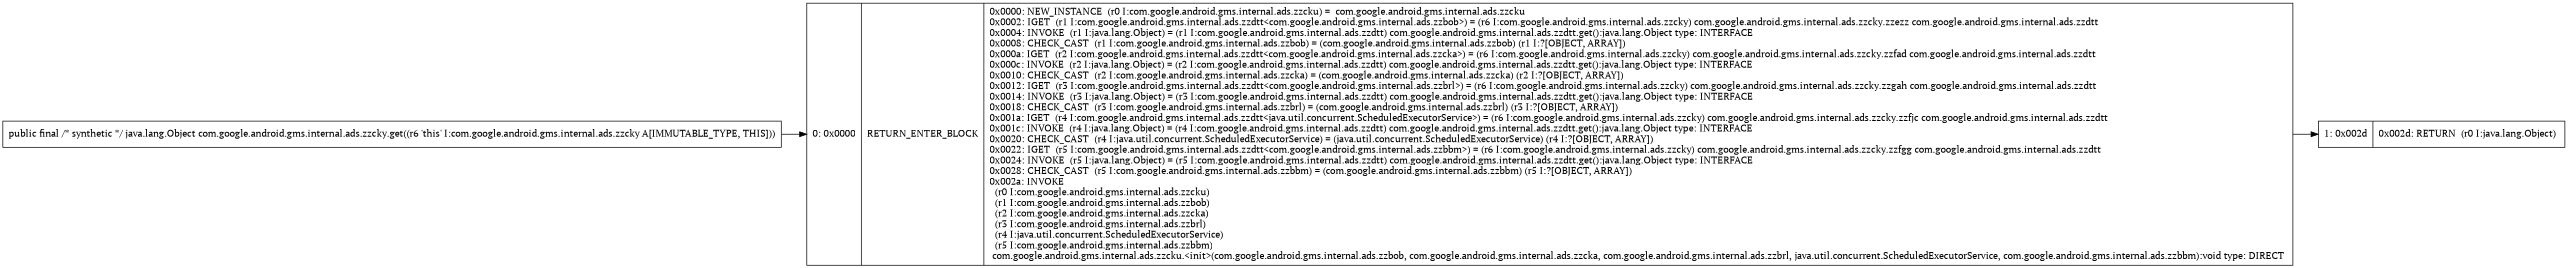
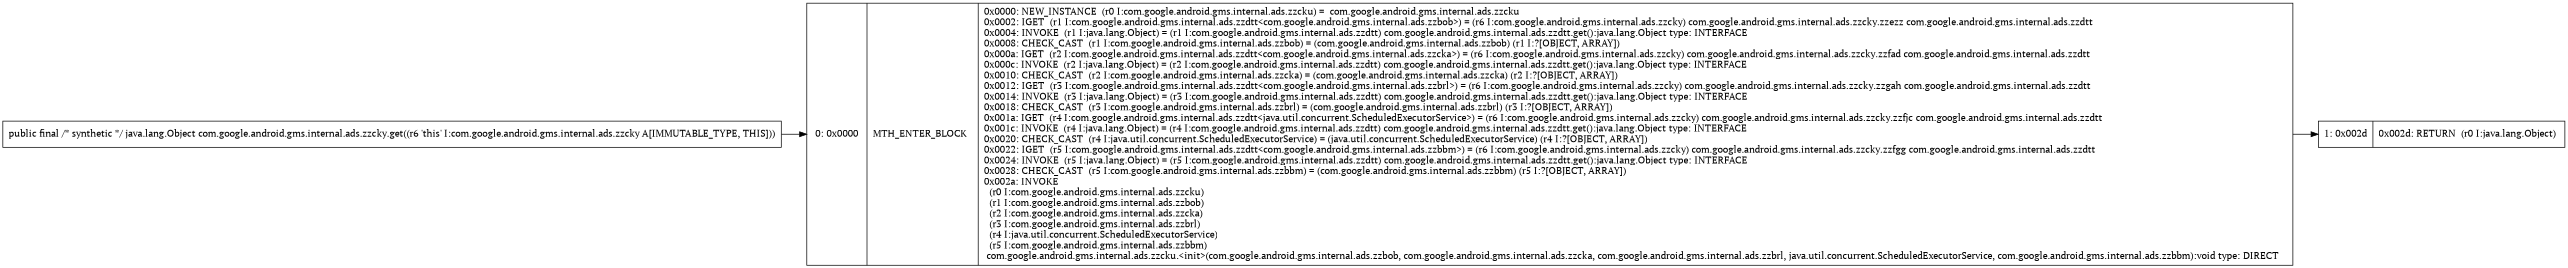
node "0: 0x0000": text "RETURN_ENTER_BLOCK" -> "MTH_ENTER_BLOCK"
